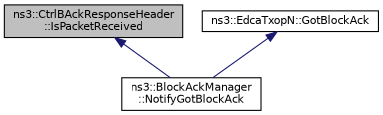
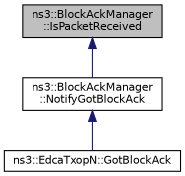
node "ns3::CtrlBAckResponseHeader ::IsPacketReceived": label "ns3::CtrlBAckResponseHeader ::IsPacketReceived" -> "ns3::BlockAckManager ::IsPacketReceived"
edge "ns3::BlockAckManager ::NotifyGotBlockAck" -> "ns3::EdcaTxopN::GotBlockAck": reversed
